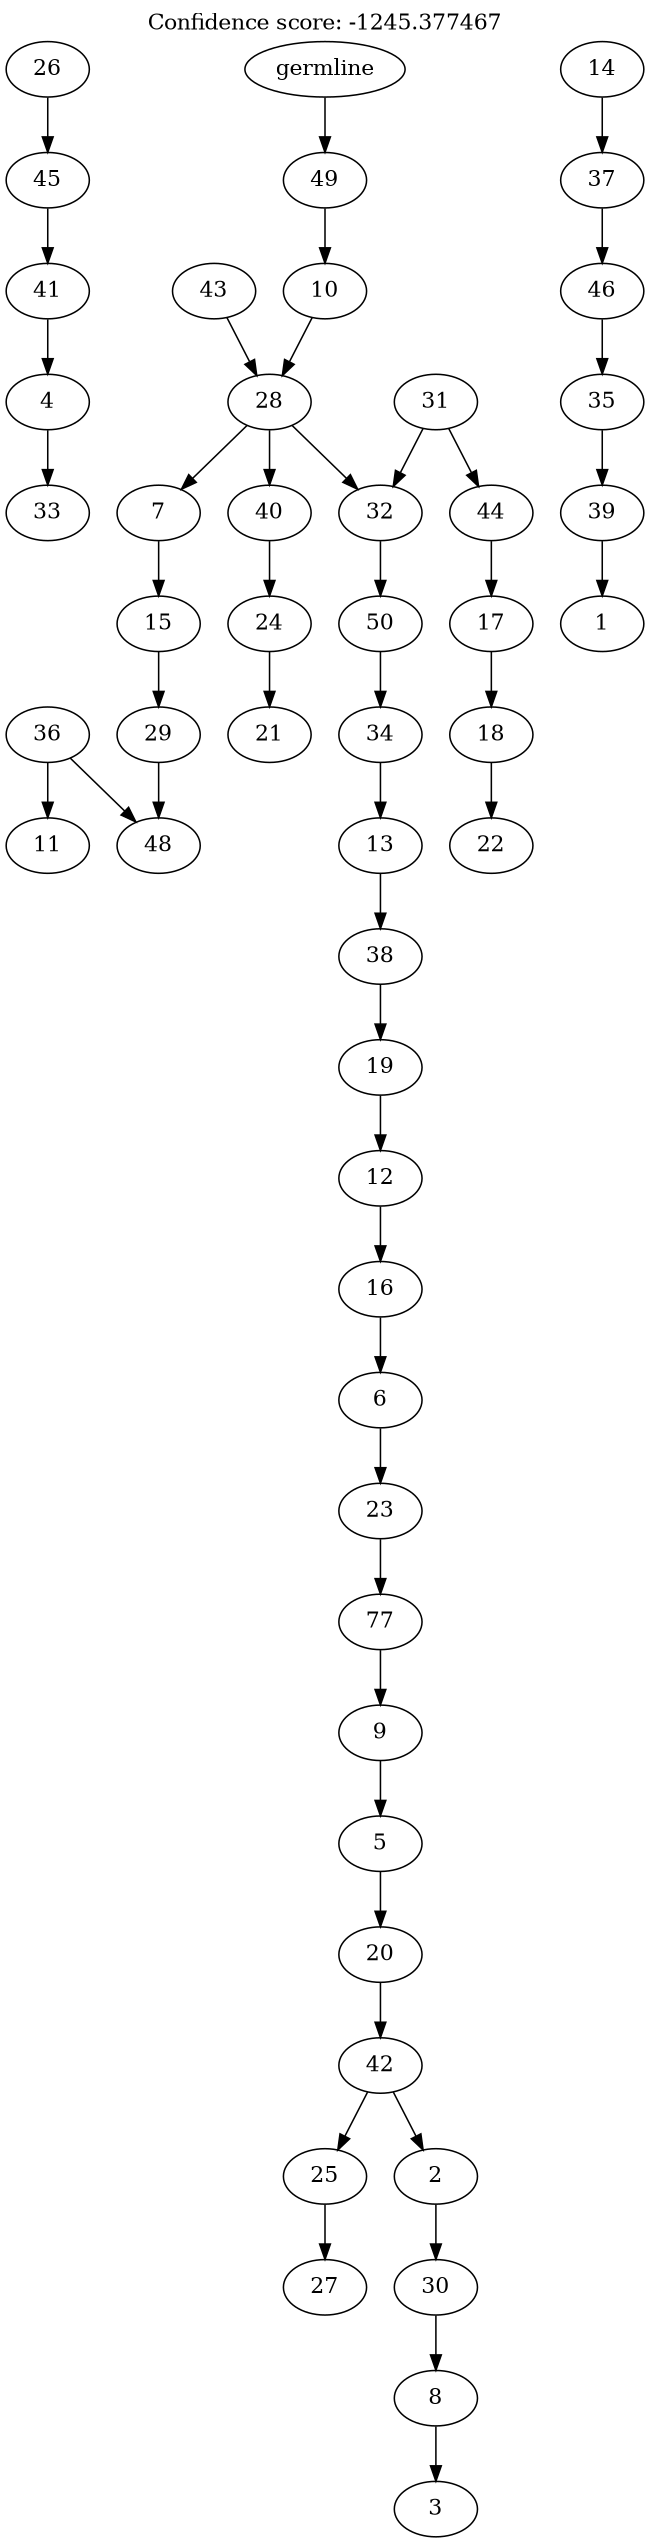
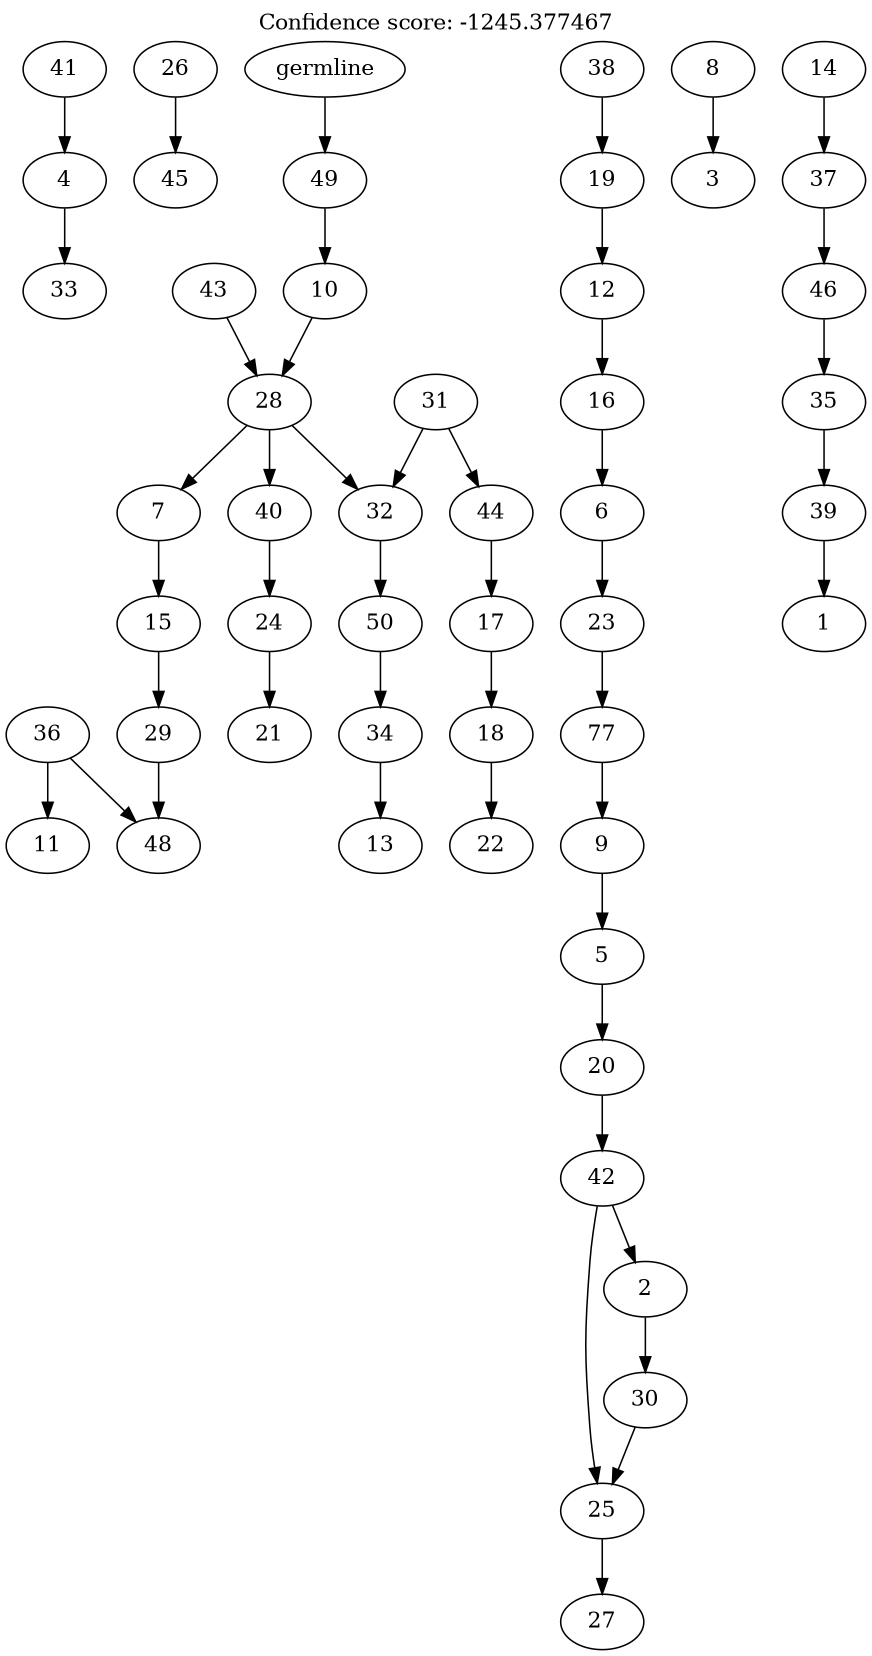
edge "45" -> "41": removed
edge "13" -> "38": removed
edge "30" -> "8": now "30" -> "25"
